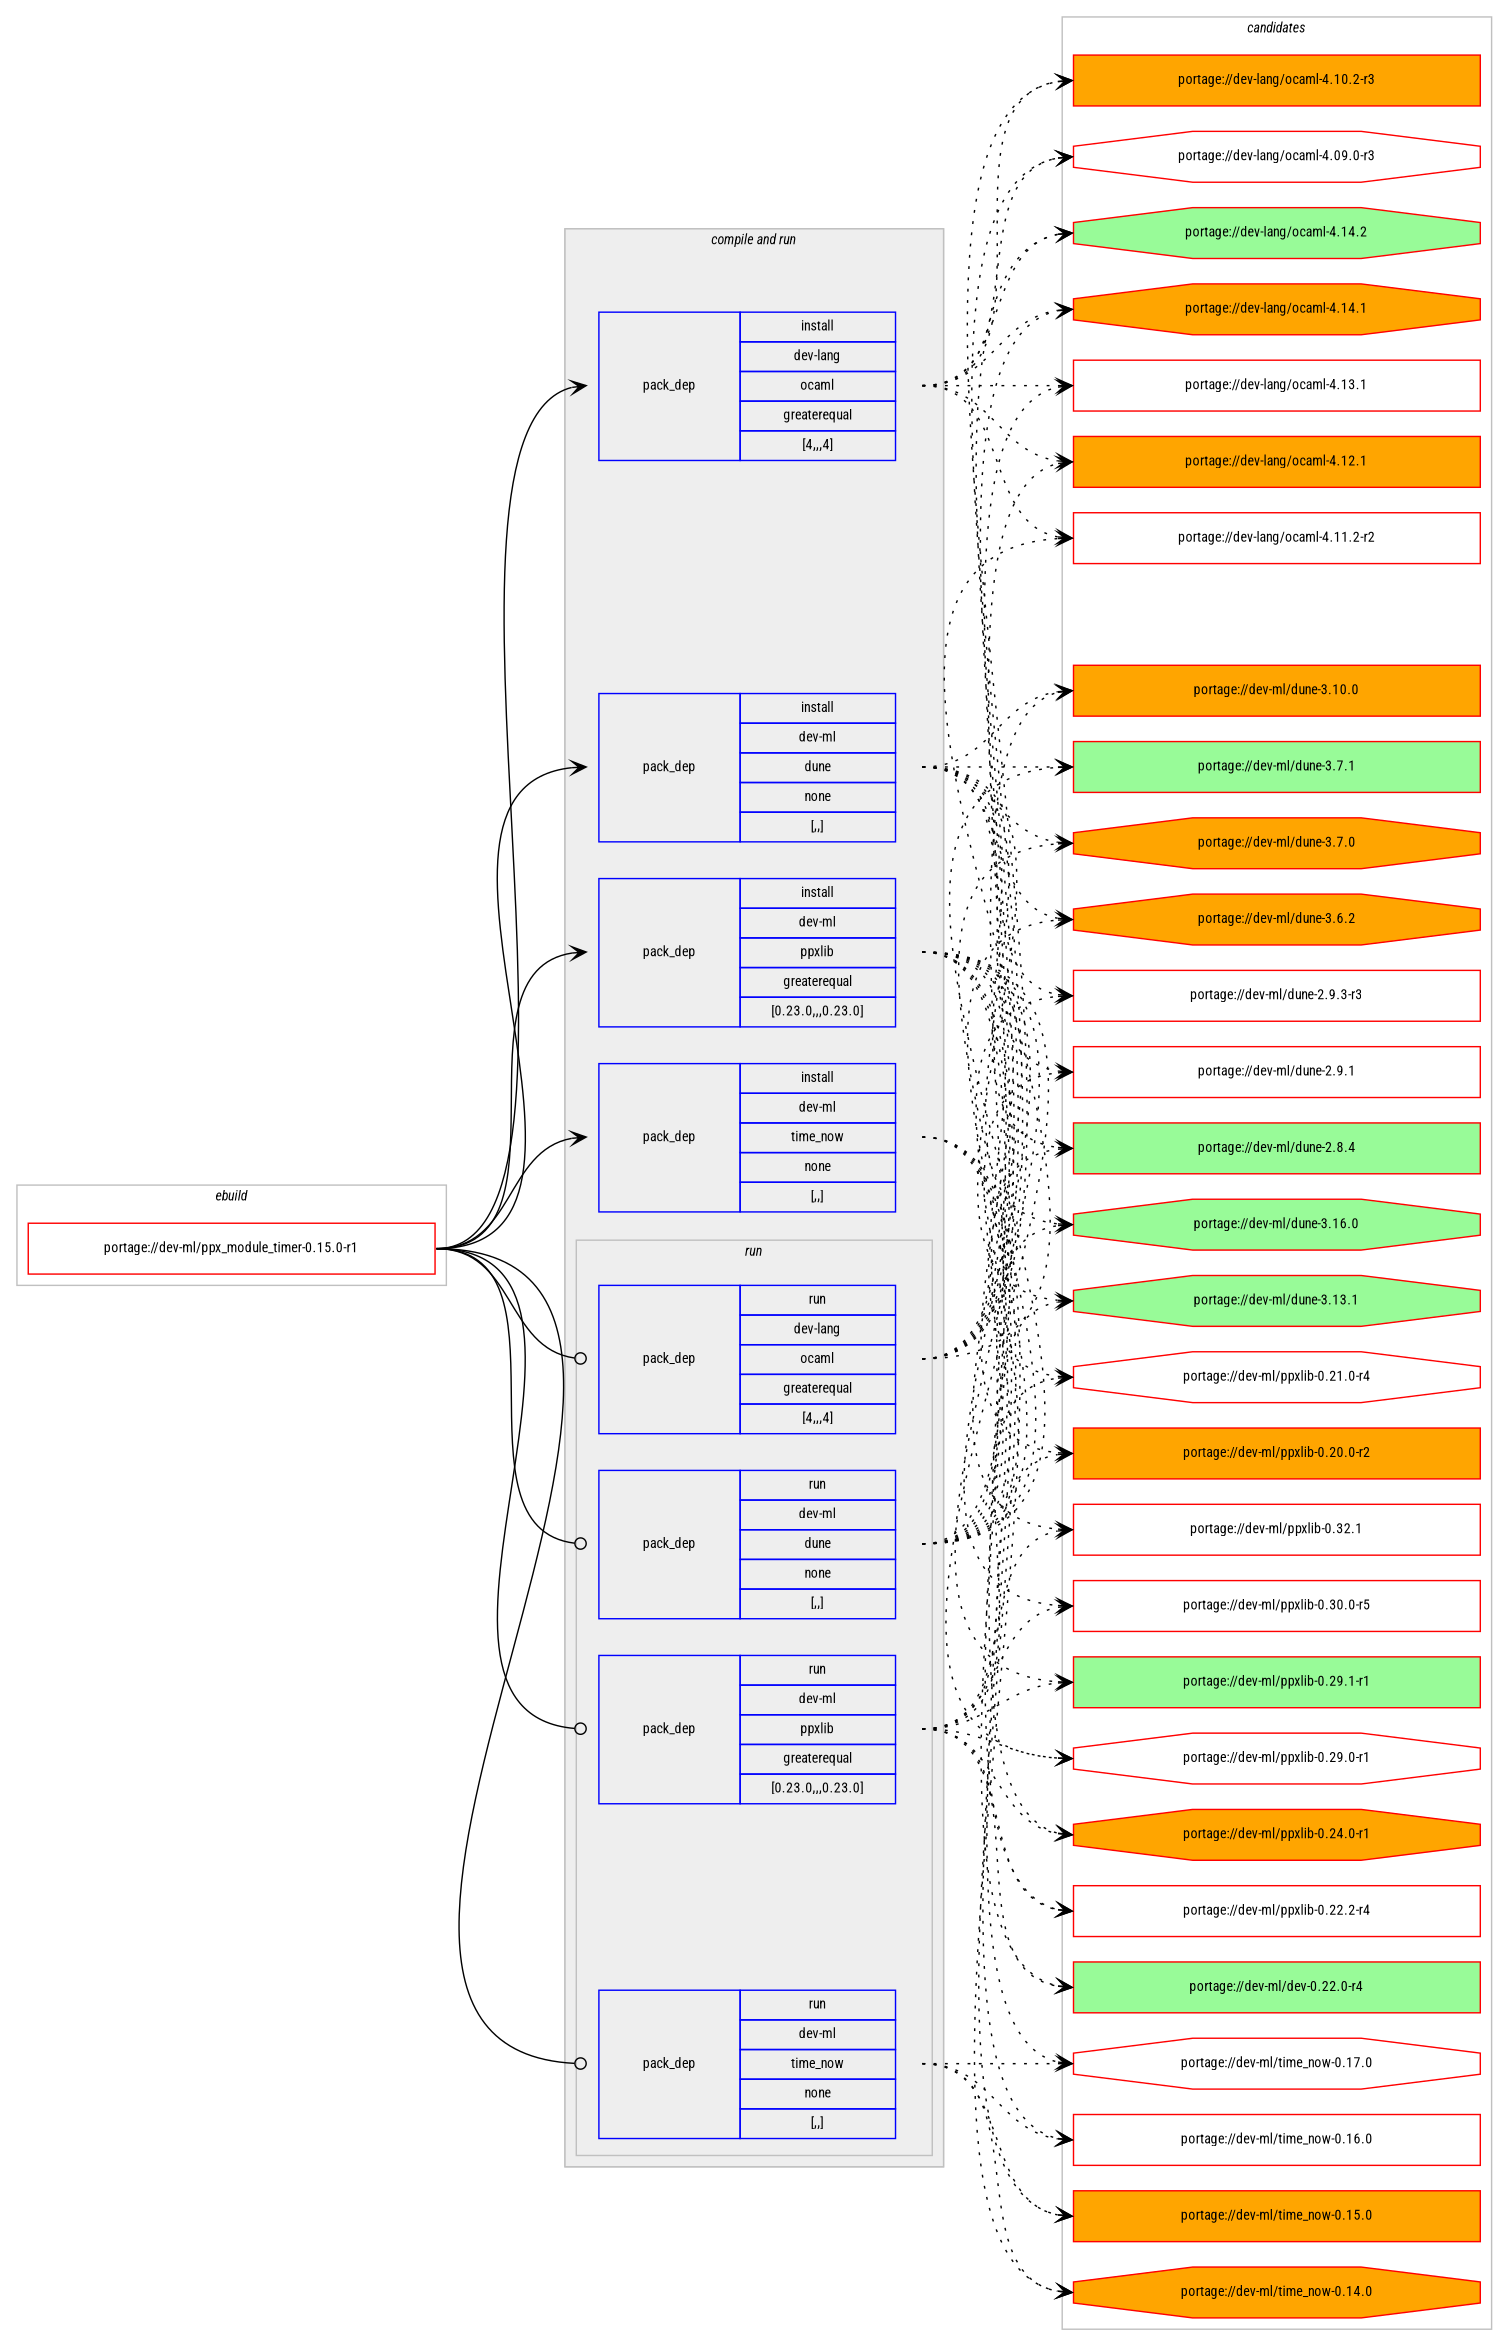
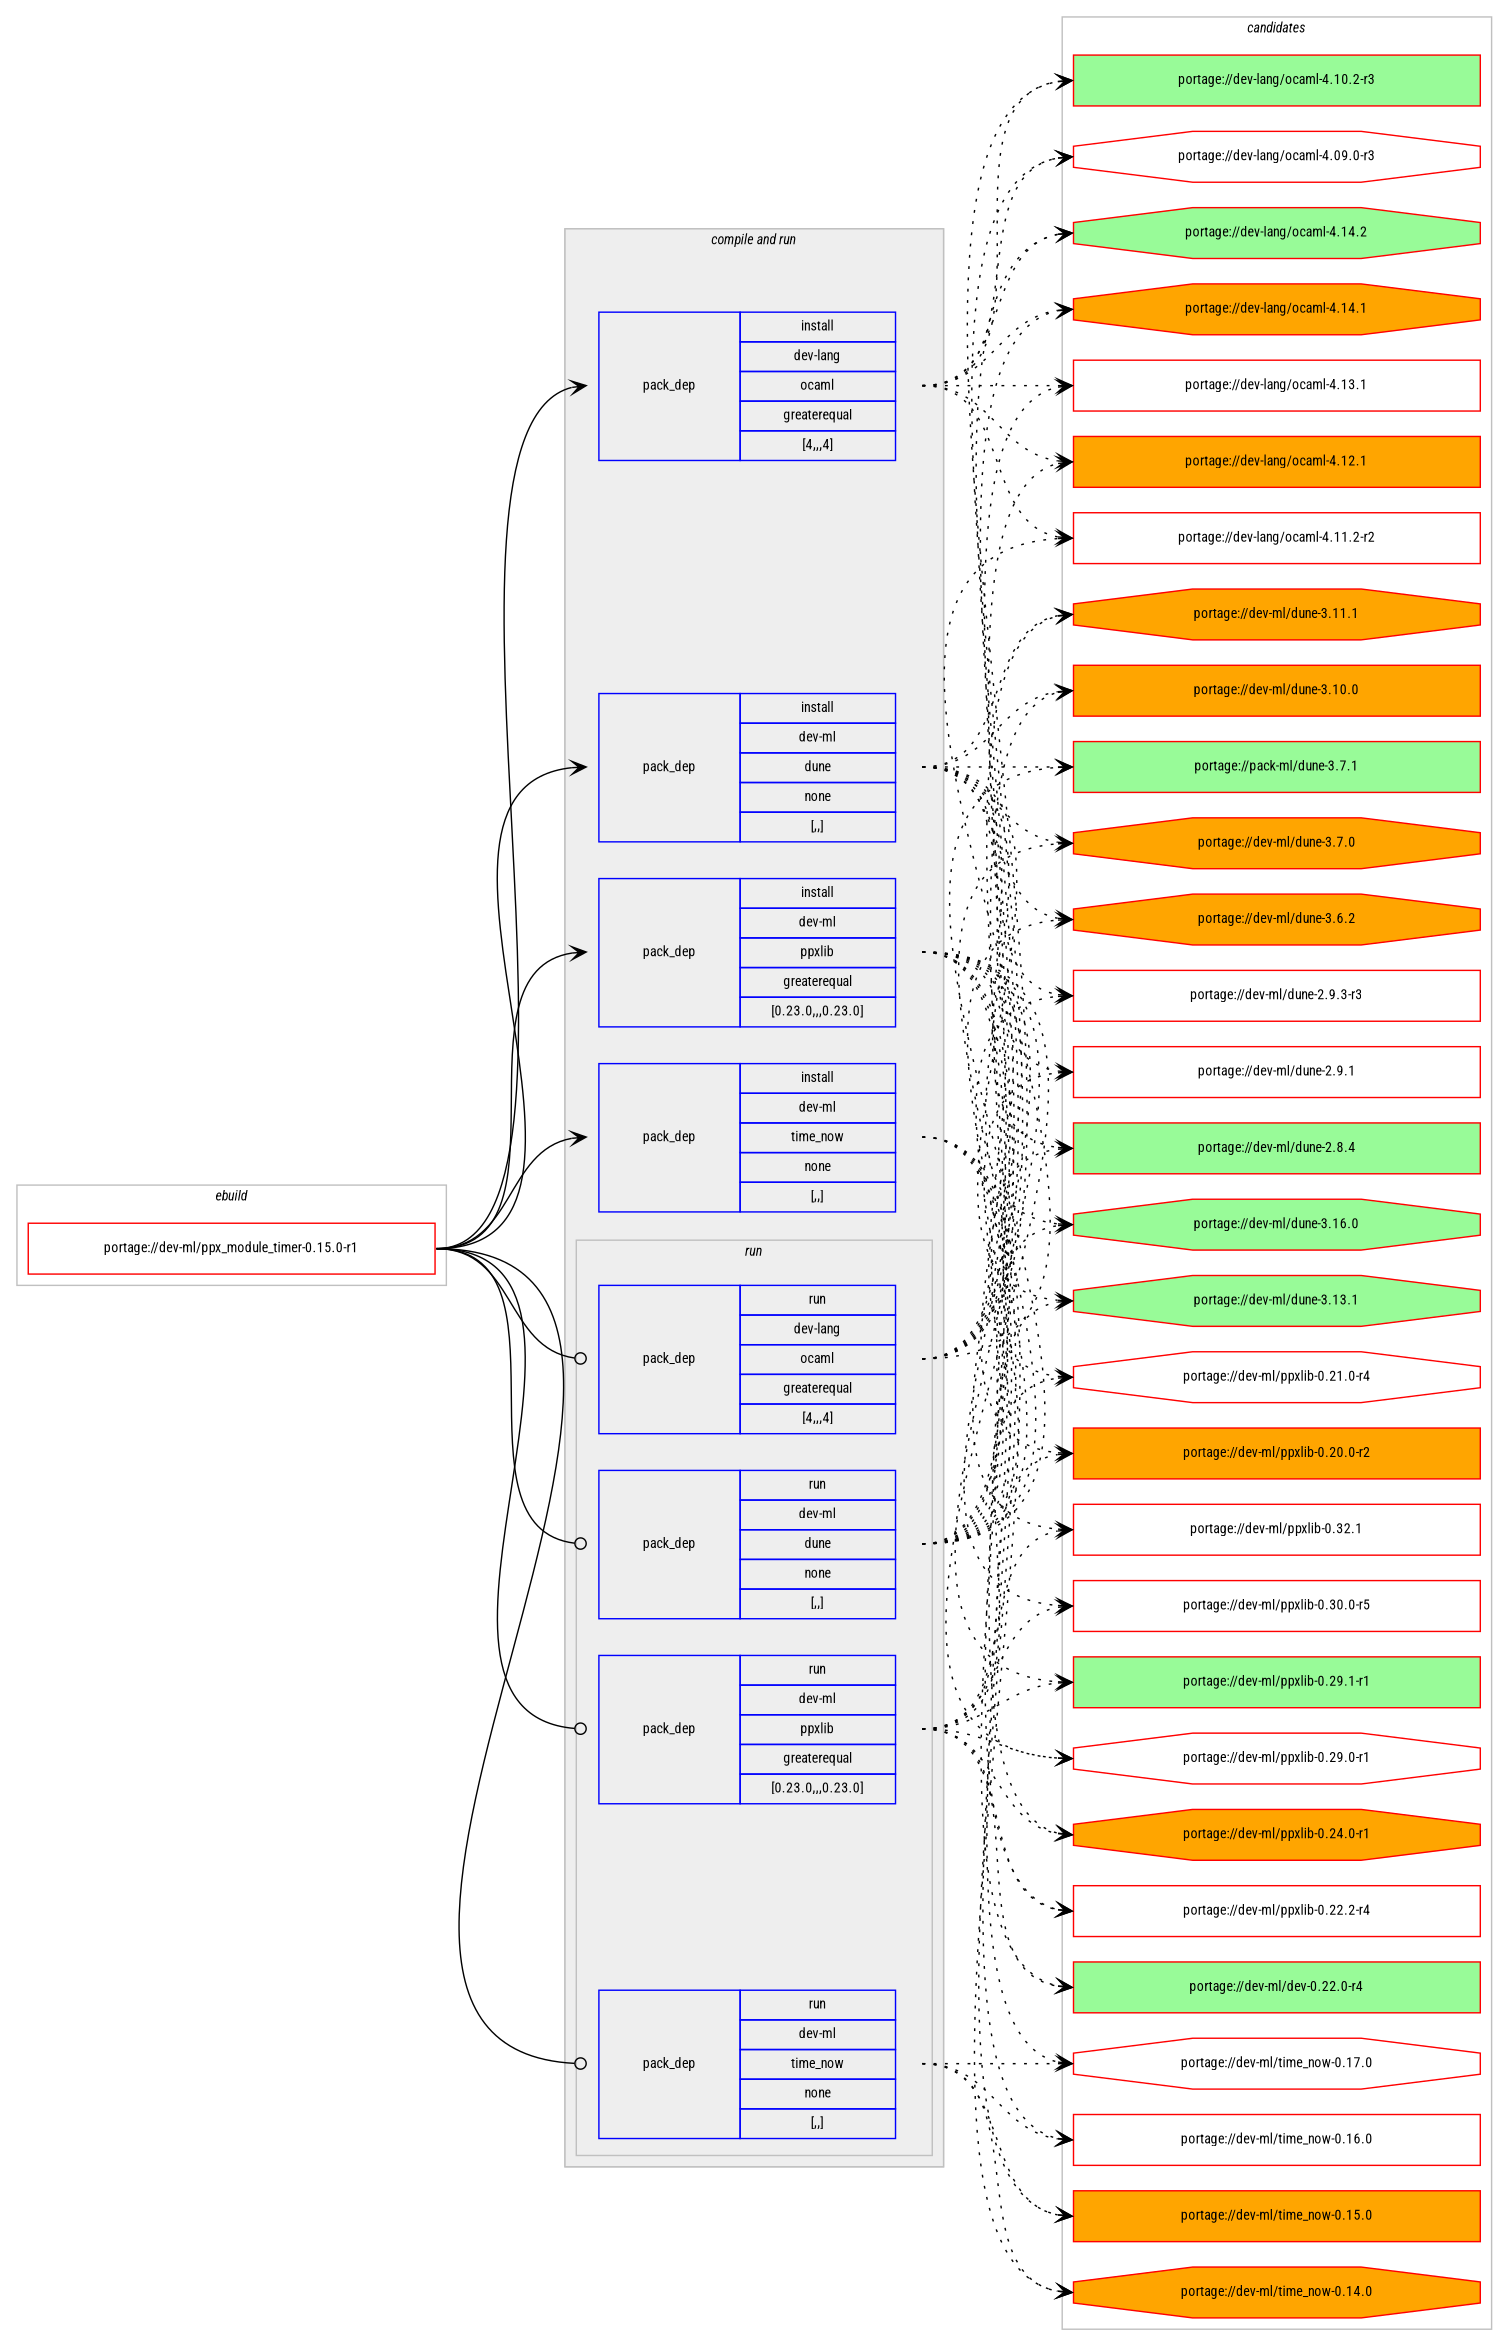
node "portage://dev-lang/ocaml-4.10.2-r3": fillcolor orange -> palegreen
node "portage://dev-ml/dune-3.11.1": added
node "portage://dev-ml/dune-3.7.1": label "portage://dev-ml/dune-3.7.1" -> "portage://pack-ml/dune-3.7.1"
